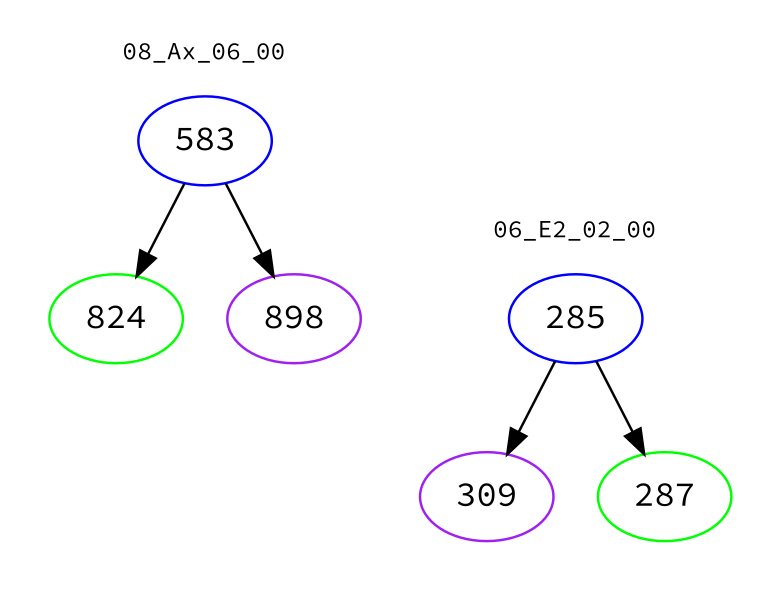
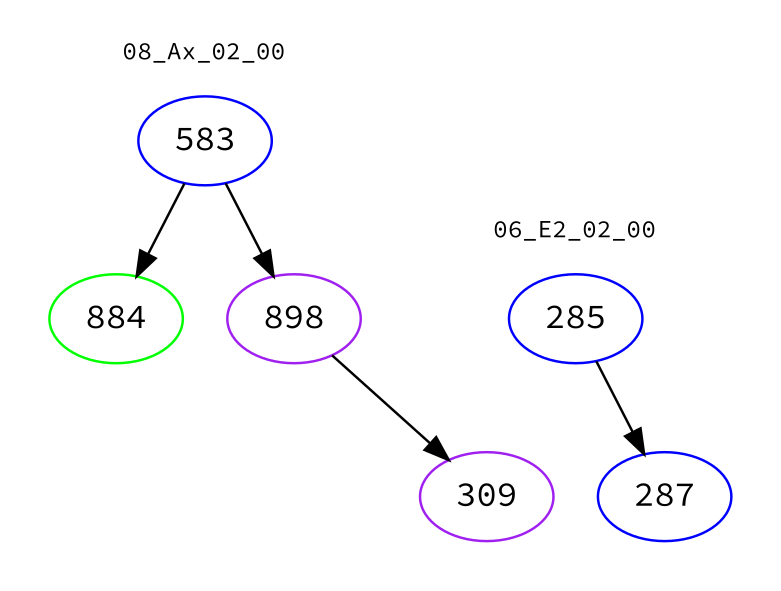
cluster "08_Ax_06_00": label "08_Ax_06_00" -> "08_Ax_02_00"
node "824": label "824" -> "884"
edge "285" -> "309": now "898" -> "309"
node "287": color green -> blue
